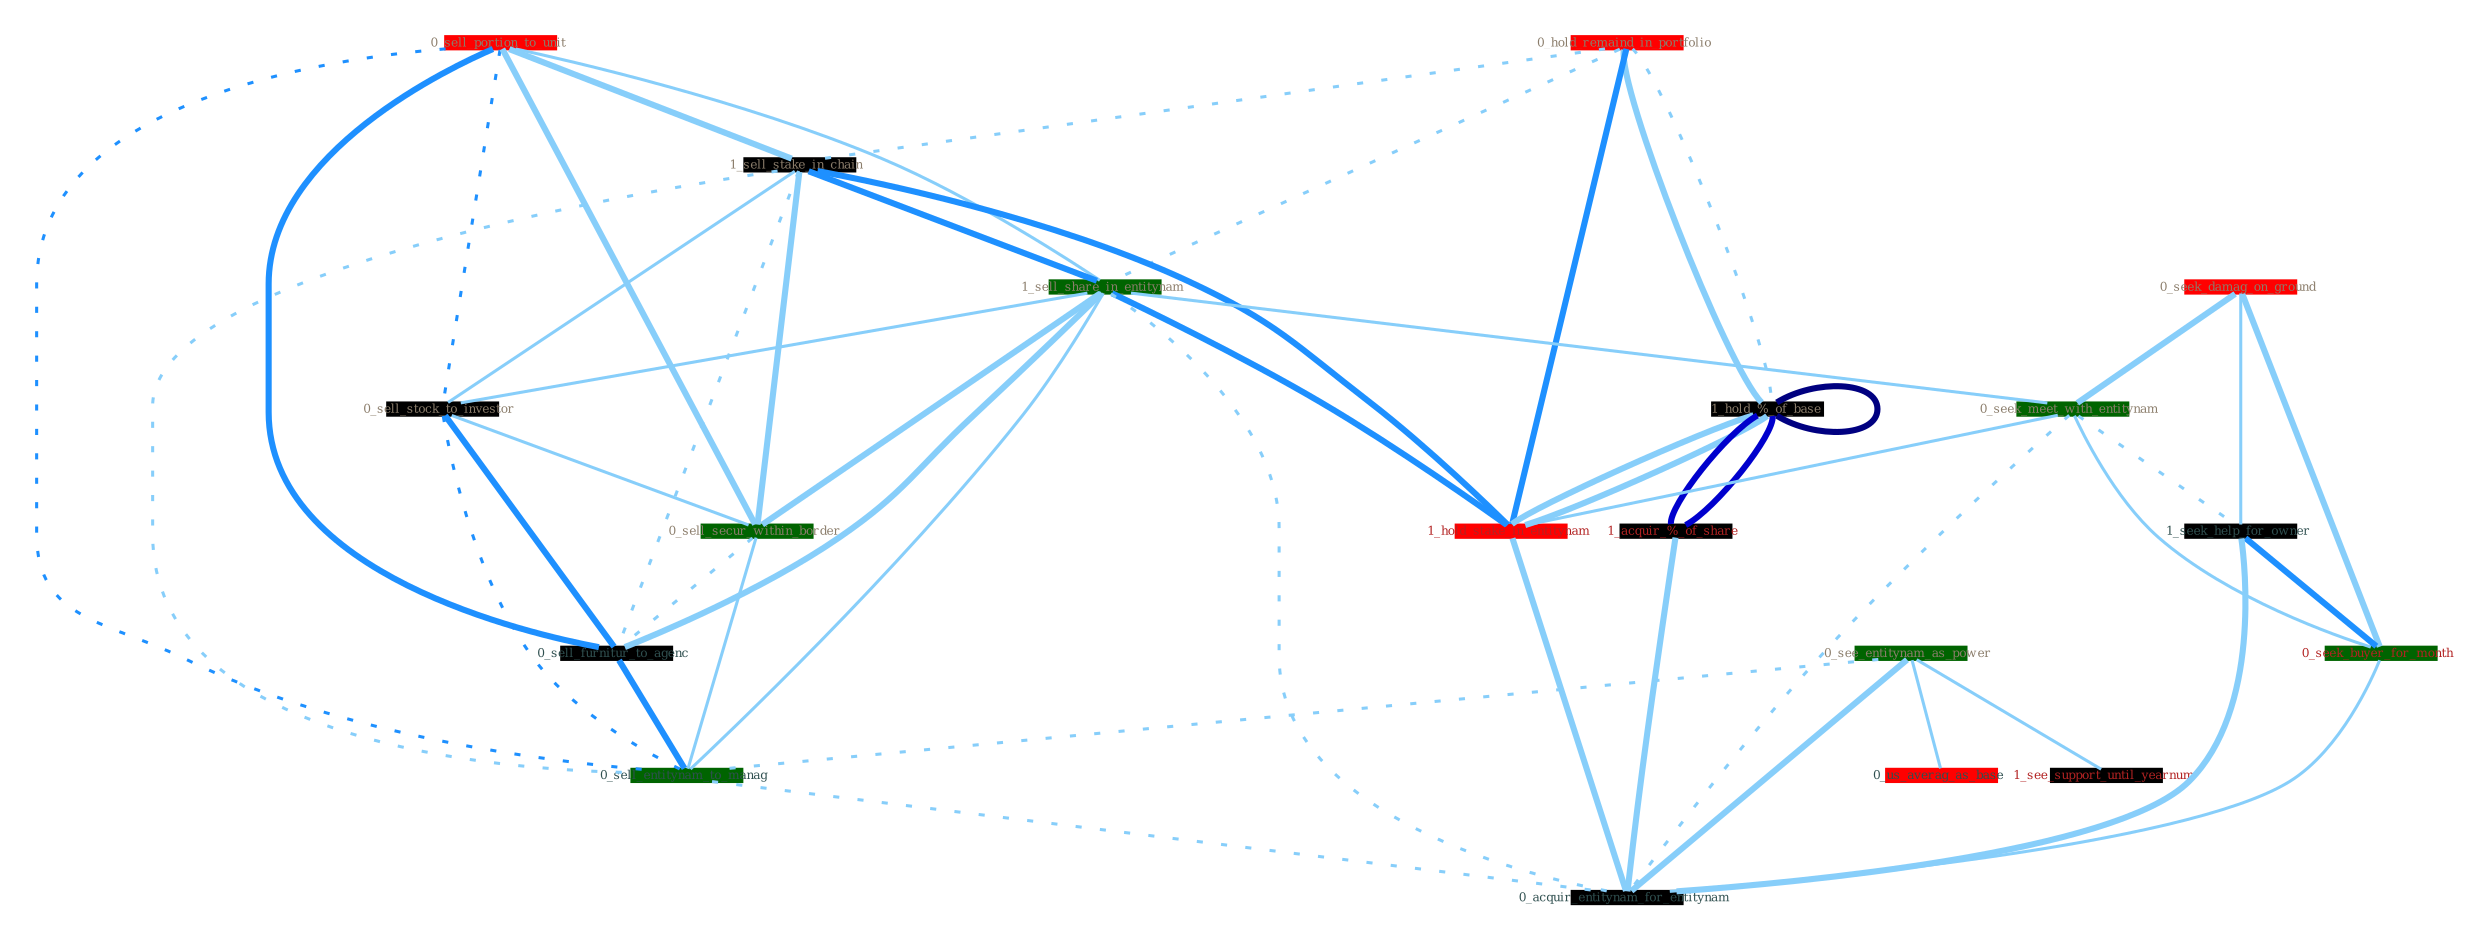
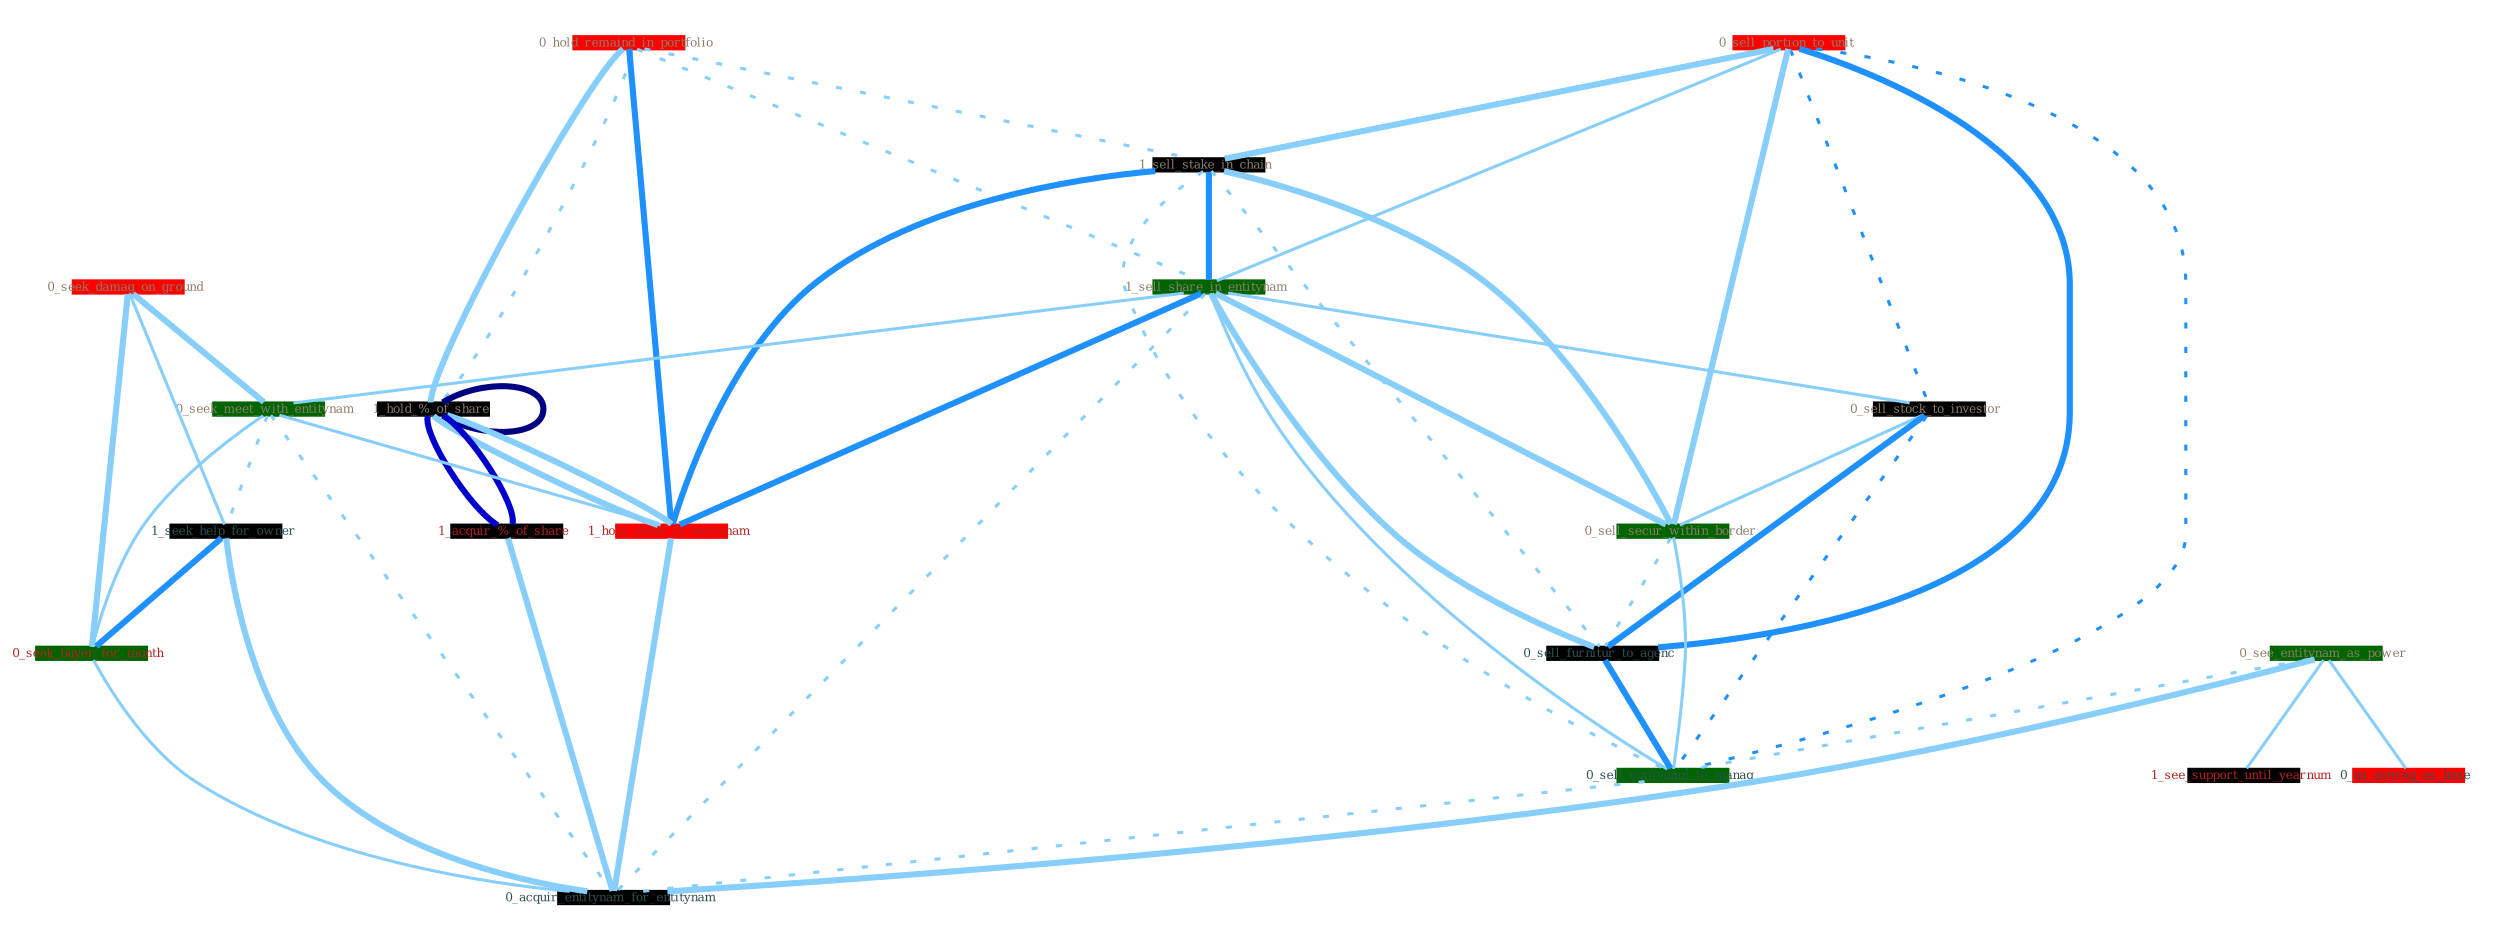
edge "1_sell_stake_in_chain" -- "0_sell_stock_to_investor": removed
node "1_hold_%_of_base": label "1_hold_%_of_base" -> "1_hold_%_of_share"
